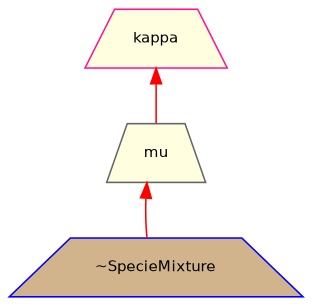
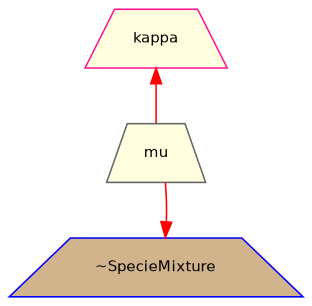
edge "~SpecieMixture" -> "mu": reversed
